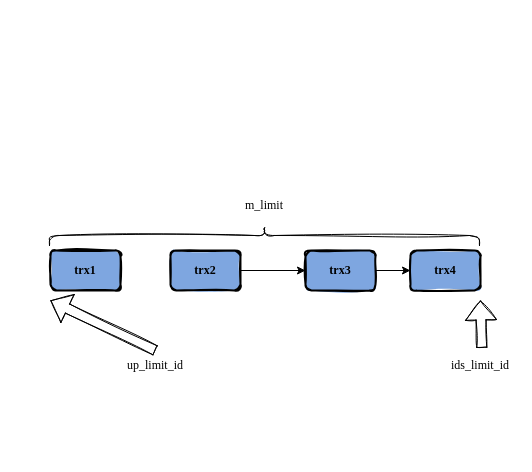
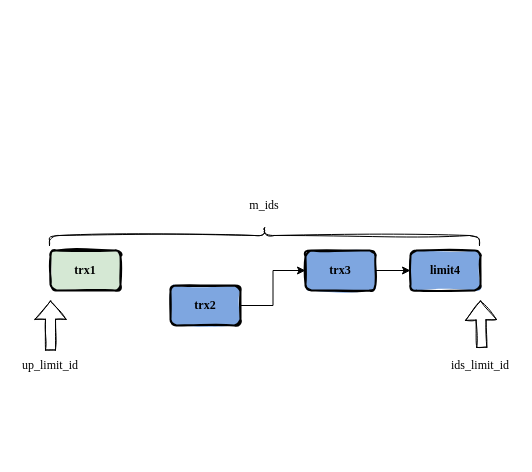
node "m_limit": label "m_limit" -> "m_ids"
node "trx1": fillcolor #7ea6e0 -> #d5e8d4
node "trx2": moved (206, 271) -> (206, 306)
node "trx4": label "trx4" -> "limit4"
node "up_limit_id": moved (156, 366) -> (51, 366)
